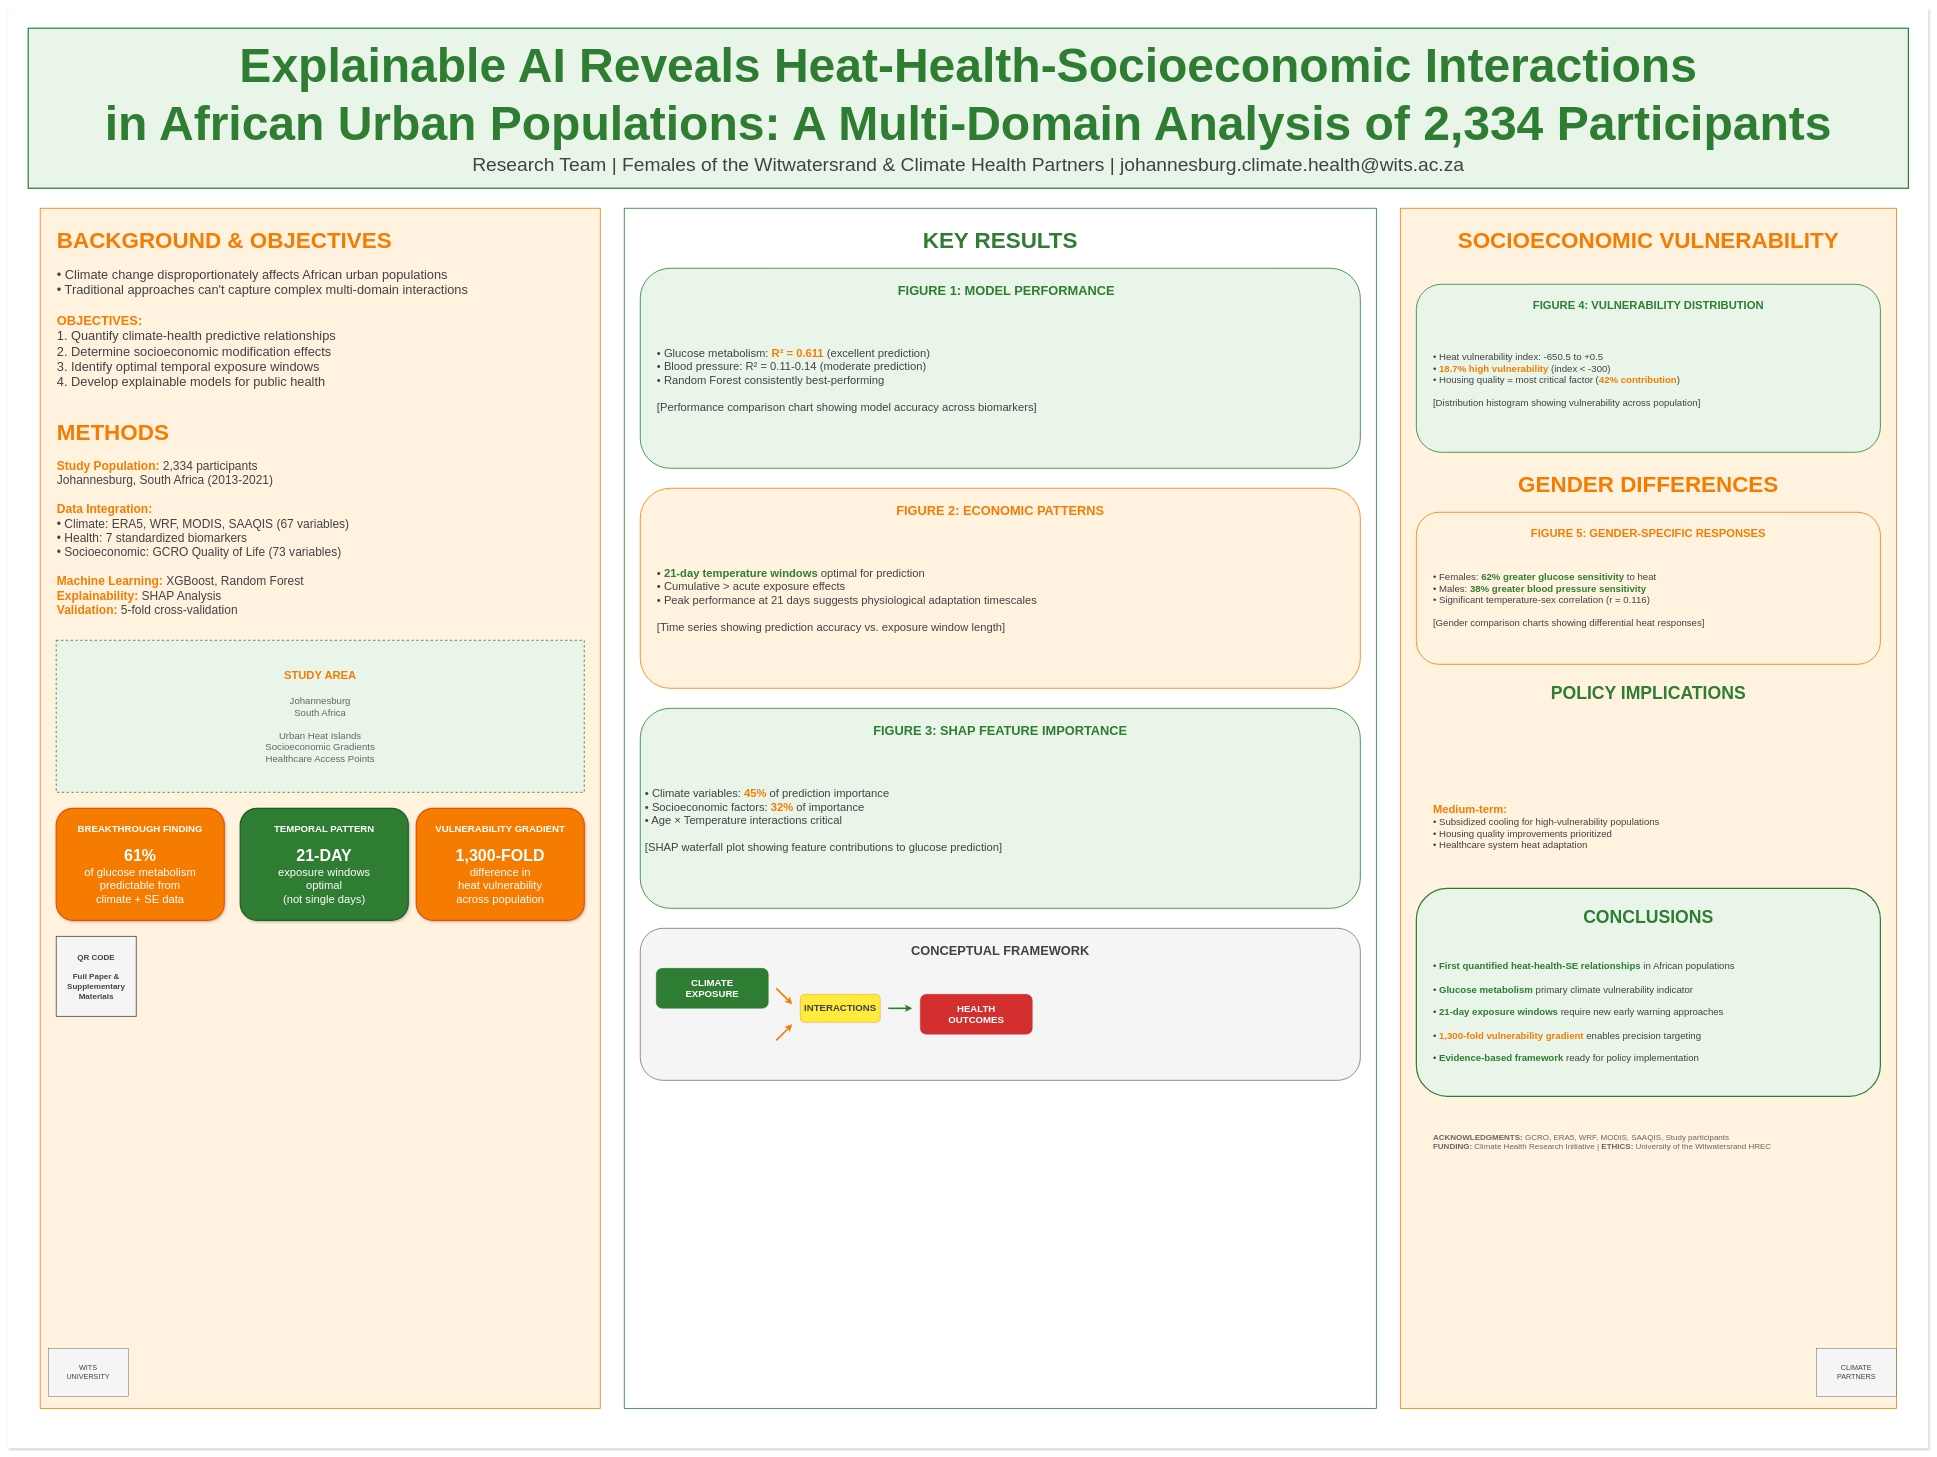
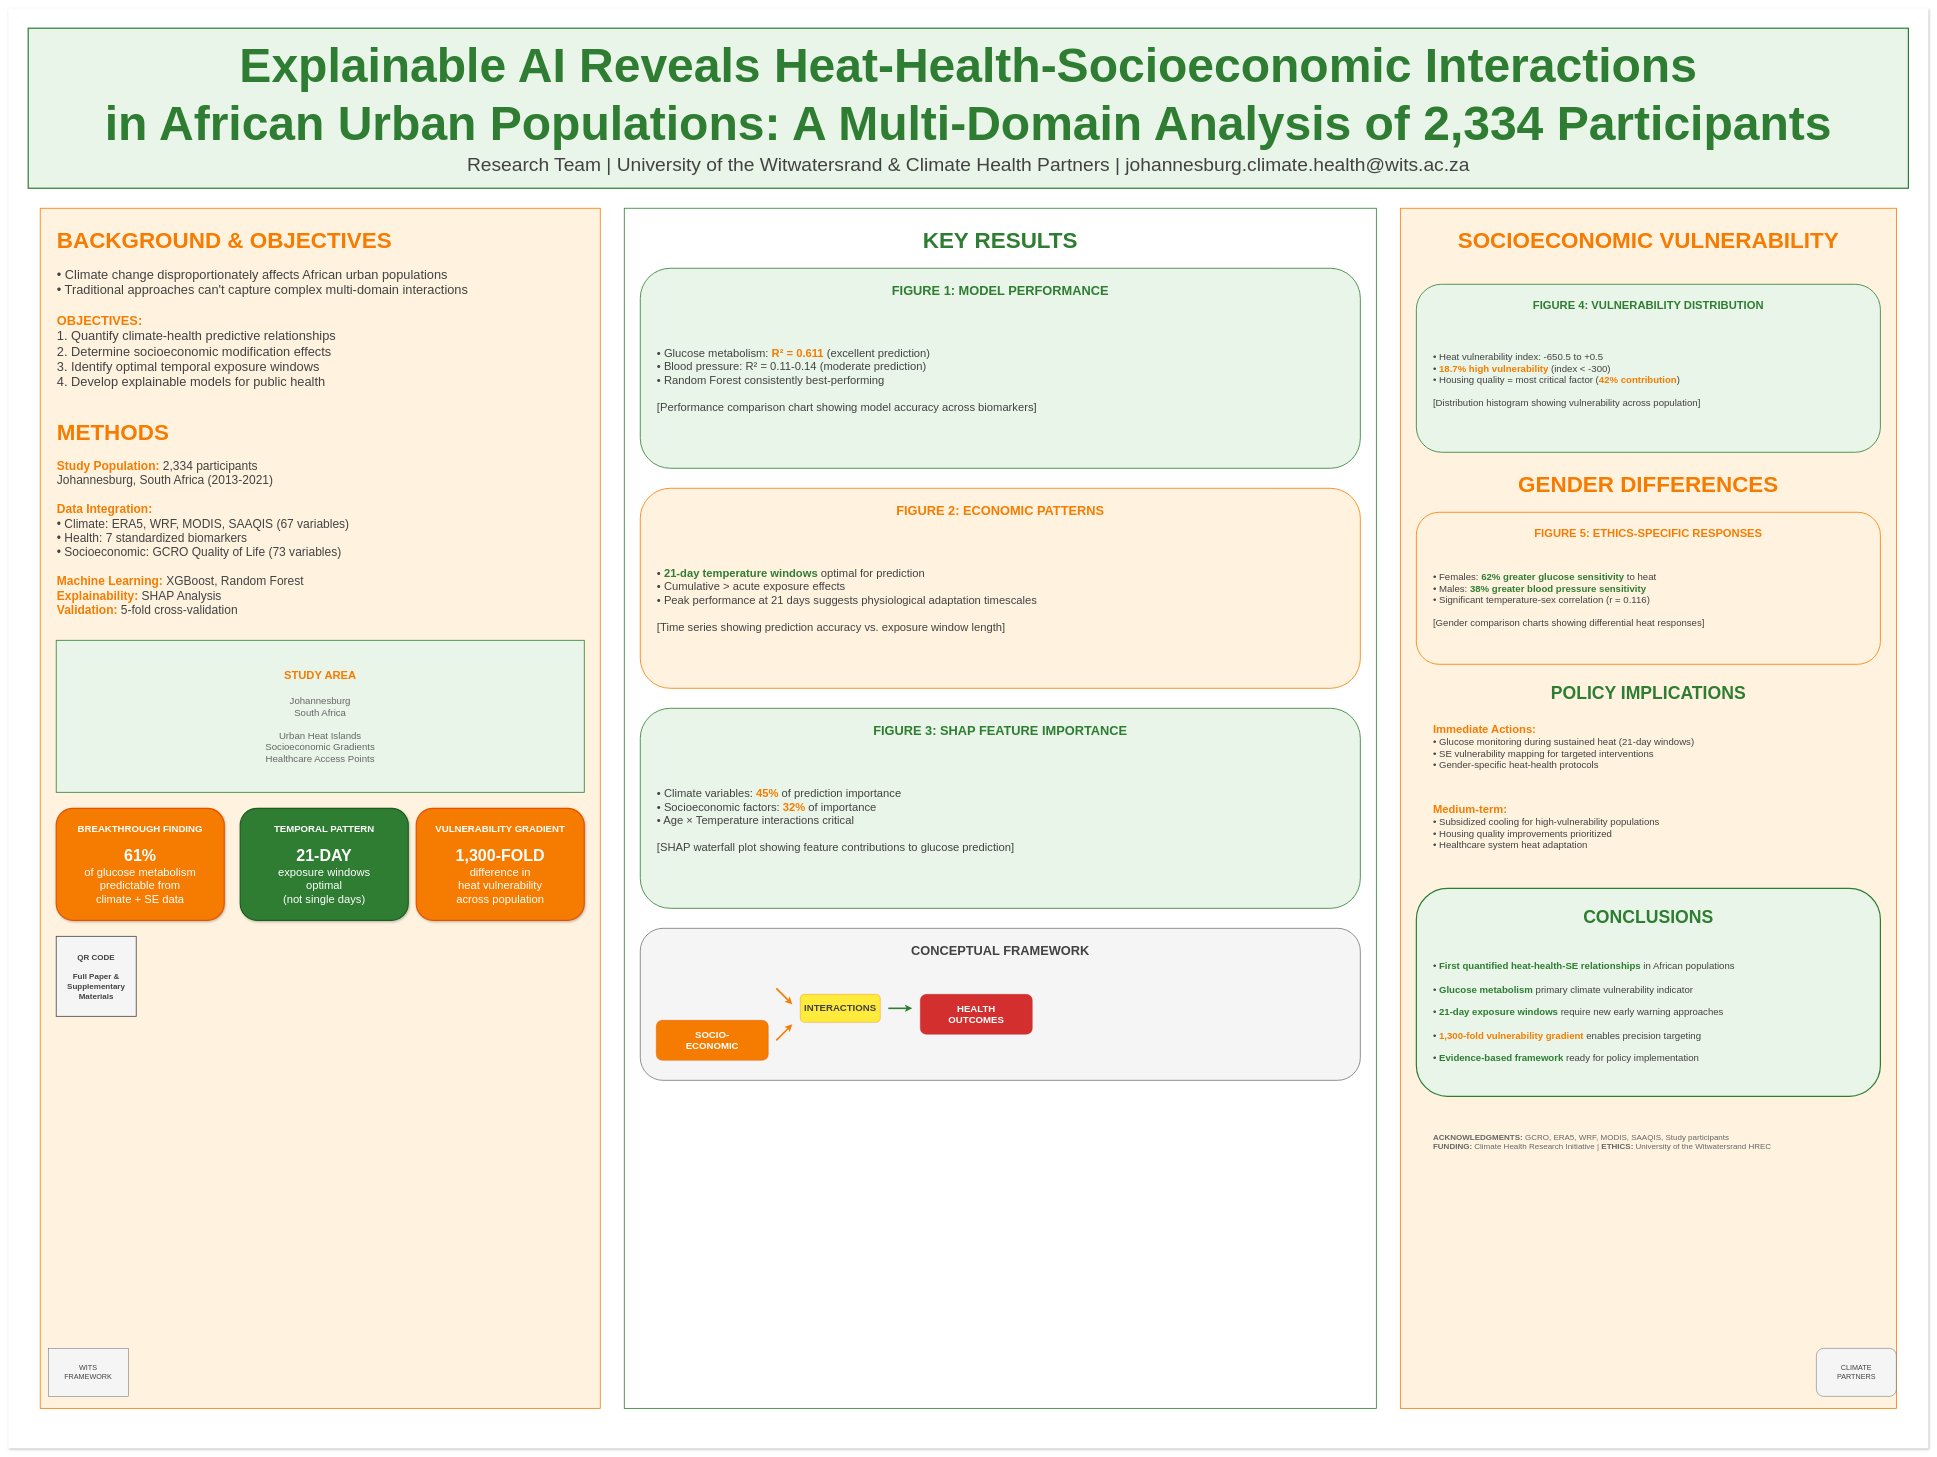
node "Research Team | Females of the Witwatersrand & Climate Health Partners | johannesburg.climate.health@wits.ac.za": label "Research Team | Females of the Witwatersrand & Climate Health Partners | johannesburg.climate.health@wits.ac.za" -> "Research Team | University of the Witwatersrand & Climate Health Partners | johannesburg.climate.health@wits.ac.za"
node "FIGURE 1: MODEL PERFORMANCE": moved (1006, 290) -> (1000, 290)
node "FIGURE 5: GENDER-SPECIFIC RESPONSES": label "FIGURE 5: GENDER-SPECIFIC RESPONSES" -> "FIGURE 5: ETHICS-SPECIFIC RESPONSES"
node "STUDY AREA Johannesburg South Africa Urban Heat Islands Socioeconomic Gradients Healthcare Access Points": style dashed -> solid
node "Immediate Actions: • Glucose monitoring during sustained heat (21-day windows) • SE vulnerability mapping for targeted interventions • Gender-specific heat-health protocols": added
node "• Climate variables: 45% of prediction importance • Socioeconomic factors: 32% of importance • Age × Temperature interactions critical [SHAP waterfall plot showing feature contributions to glucose prediction]": moved (988, 820) -> (1000, 820)
node "CLIMATE EXPOSURE": removed
node "SOCIO- ECONOMIC": added
node "WITS UNIVERSITY": label "WITS UNIVERSITY" -> "WITS FRAMEWORK"
node "CLIMATE PARTNERS": shape rectangle -> rounded rectangle
